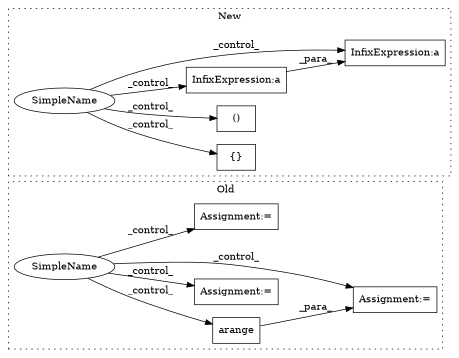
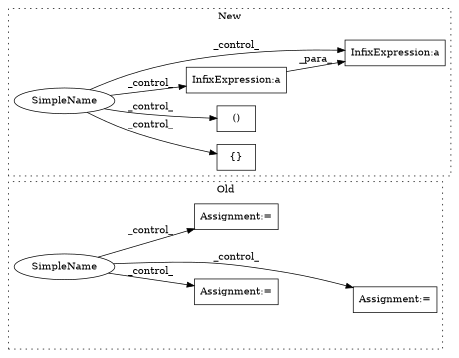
node "arange": removed
